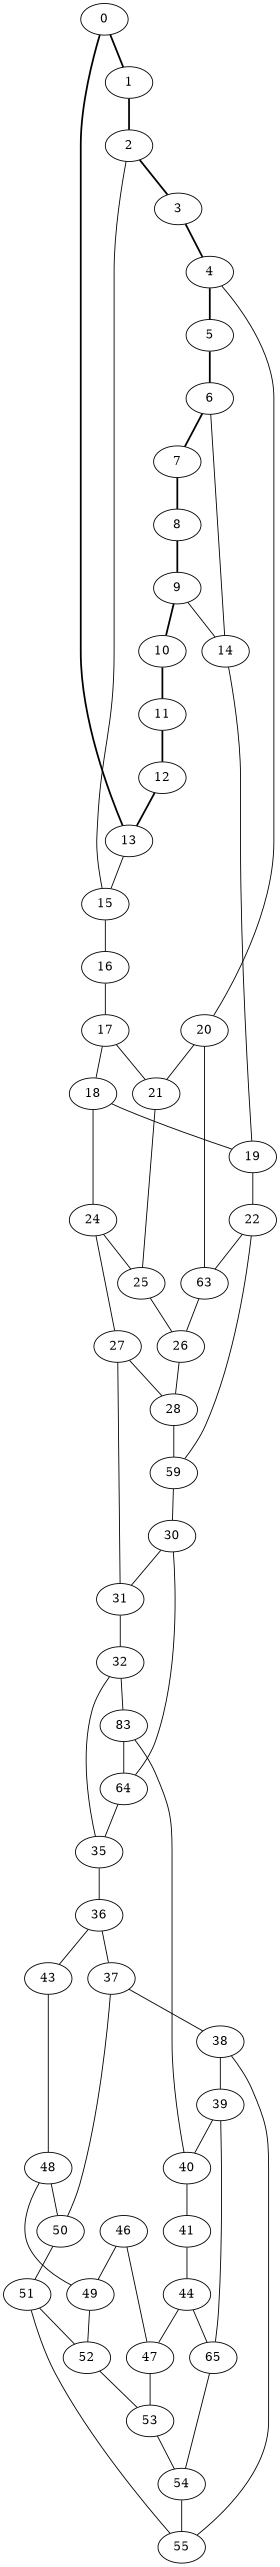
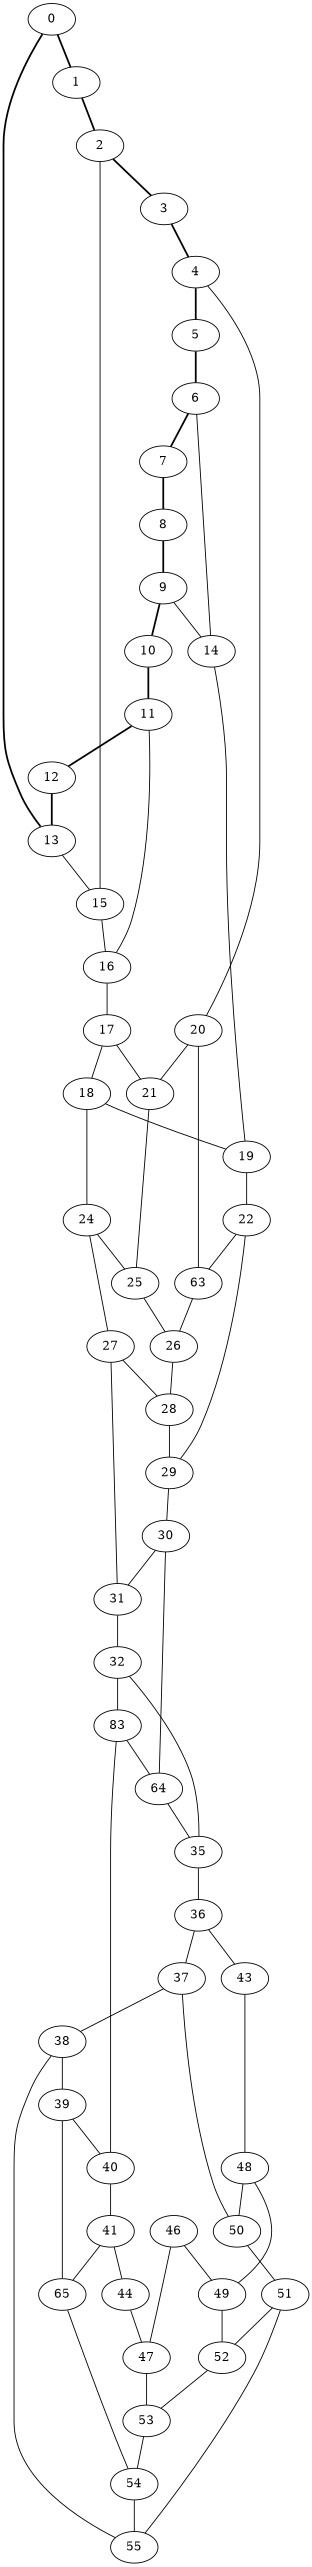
edge "11" -- "16": added
node "59": label "59" -> "29"
edge "44" -- "65": now "41" -- "65"
